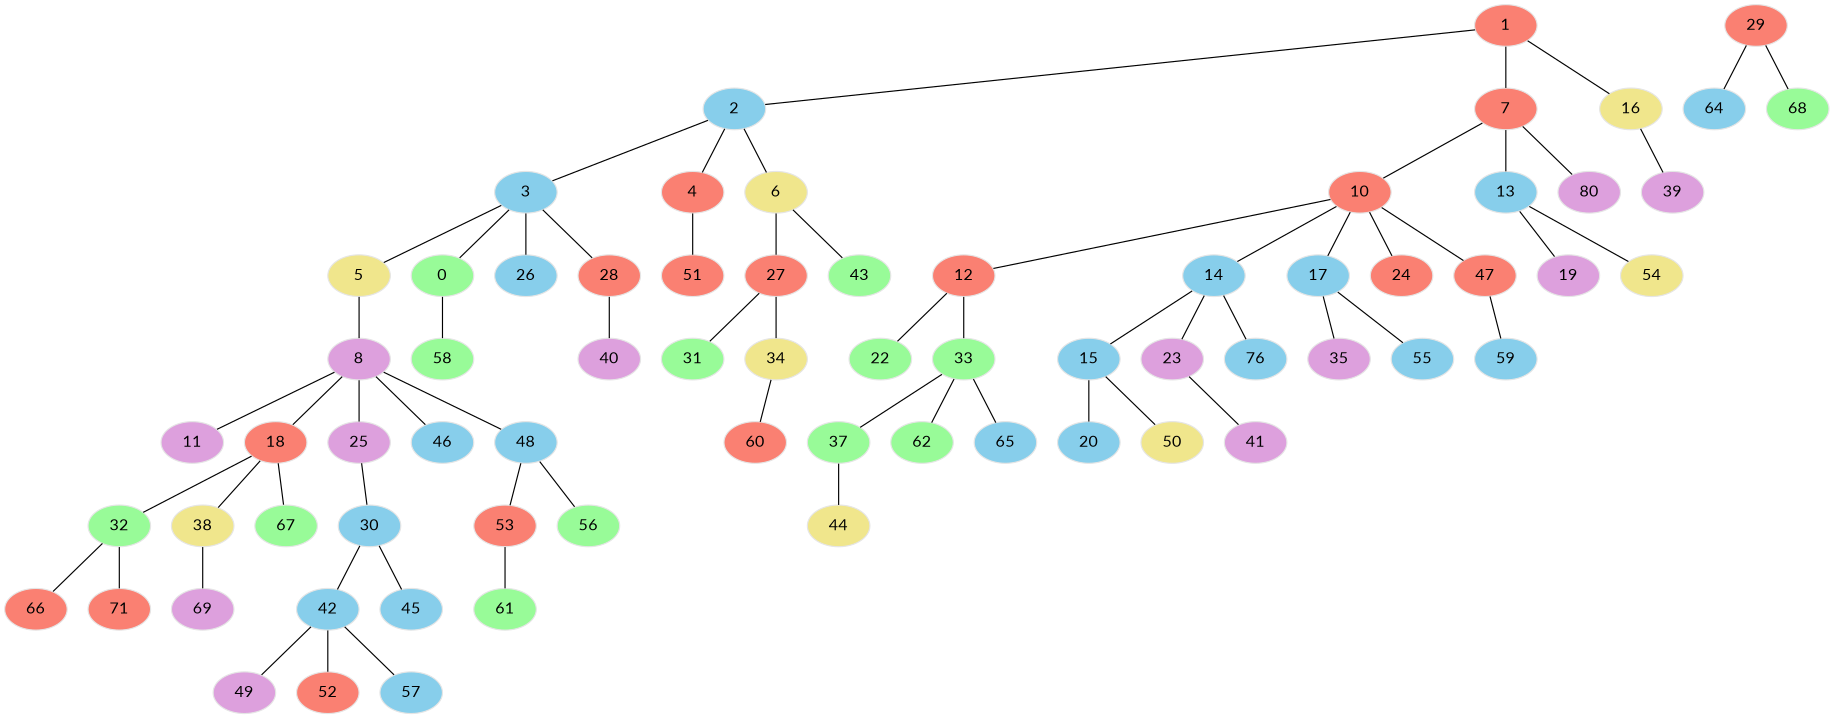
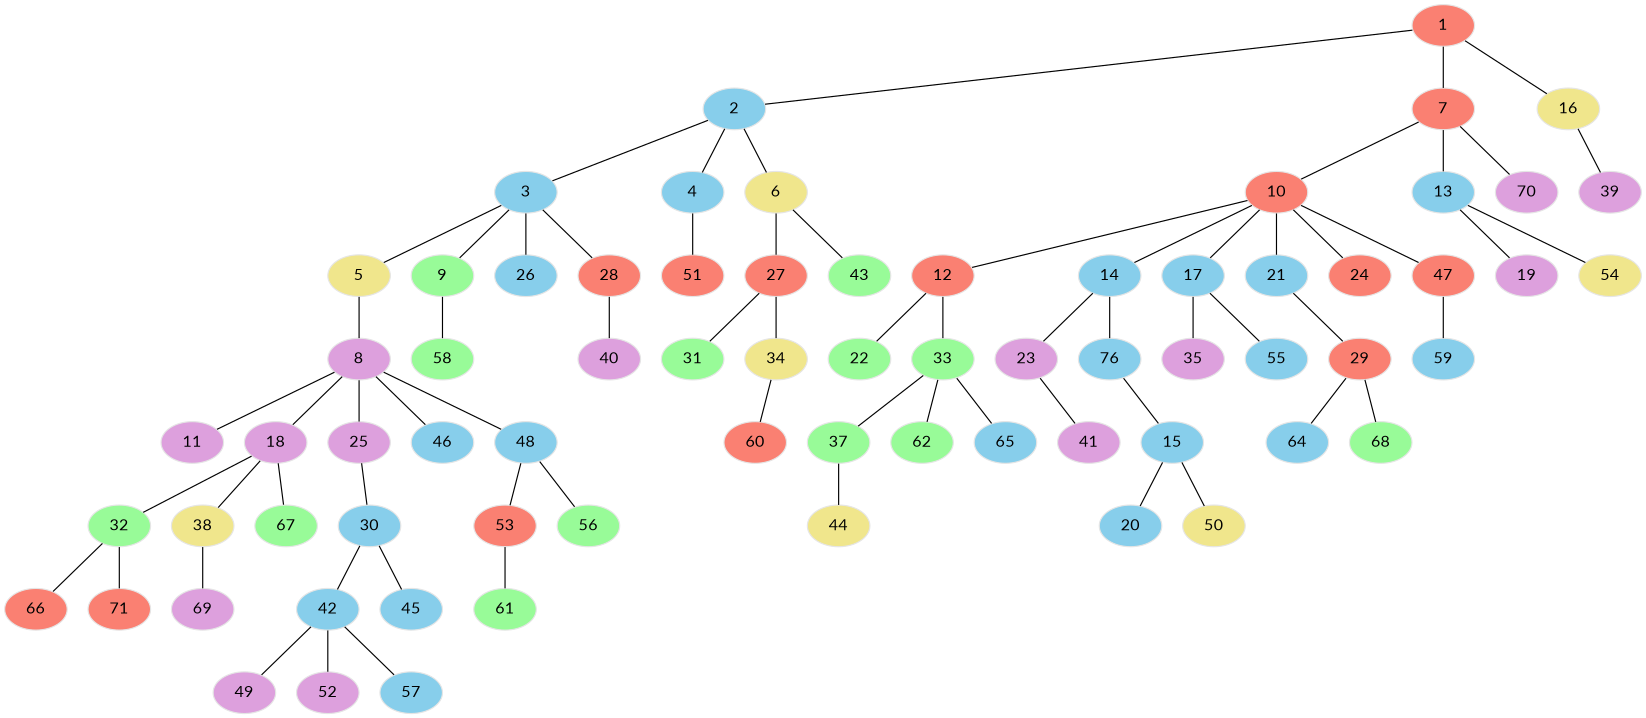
node "4": fillcolor salmon -> skyblue
node "80": label "80" -> "70"
node "0": label "0" -> "9"
node "21": added
edge "14" -- "15": now "76" -- "15"
node "18": fillcolor salmon -> plum
node "52": fillcolor salmon -> plum
